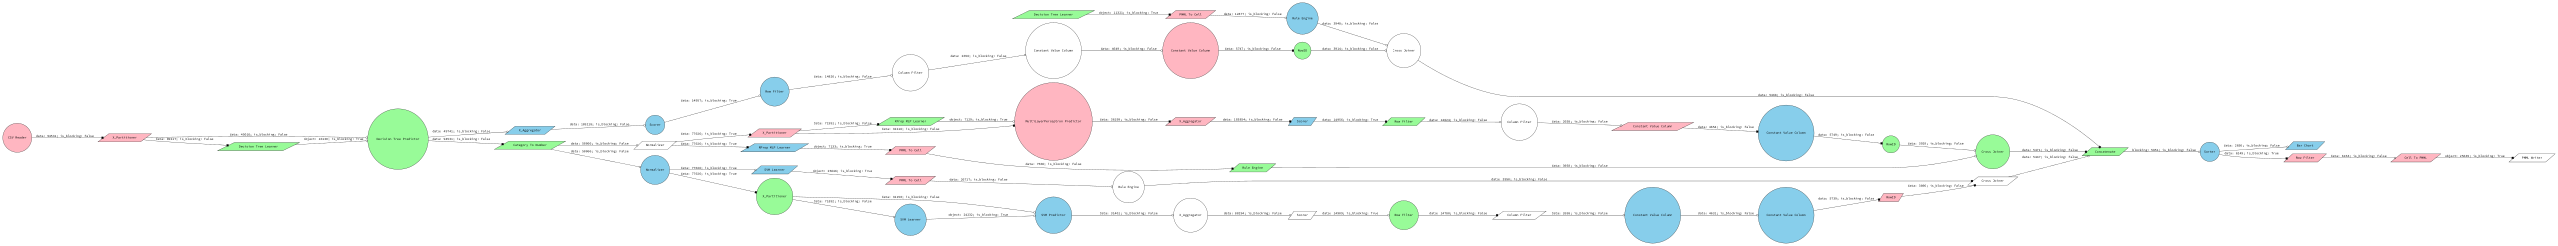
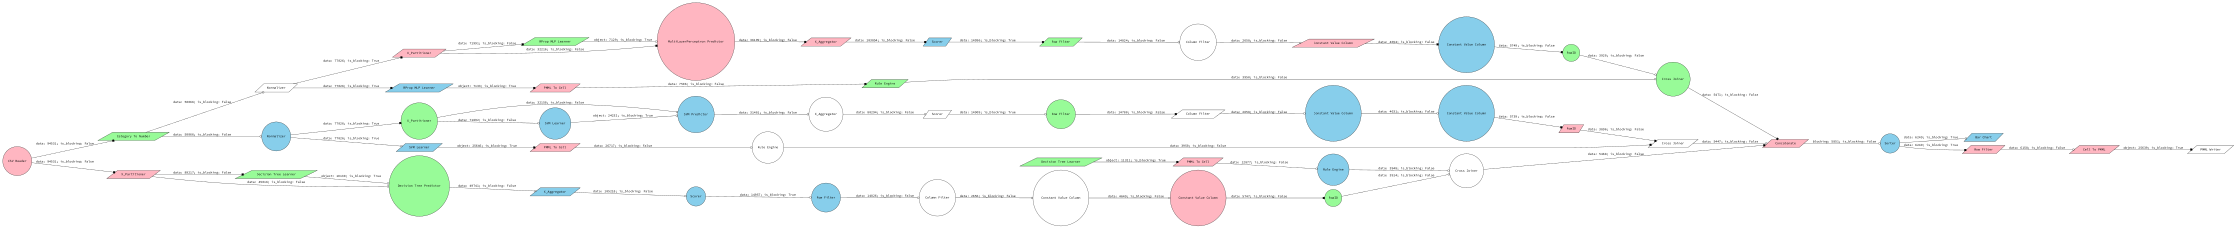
edge "Decision Tree Predictor" -> "Category To Number": now "CSV Reader" -> "Category To Number"
edge "Sorter" -> "Bar Chart": label "data: 2656; is_blocking: False" -> "data: 6249; is_blocking: True"
node "Concatenate": fillcolor palegreen -> lightpink
